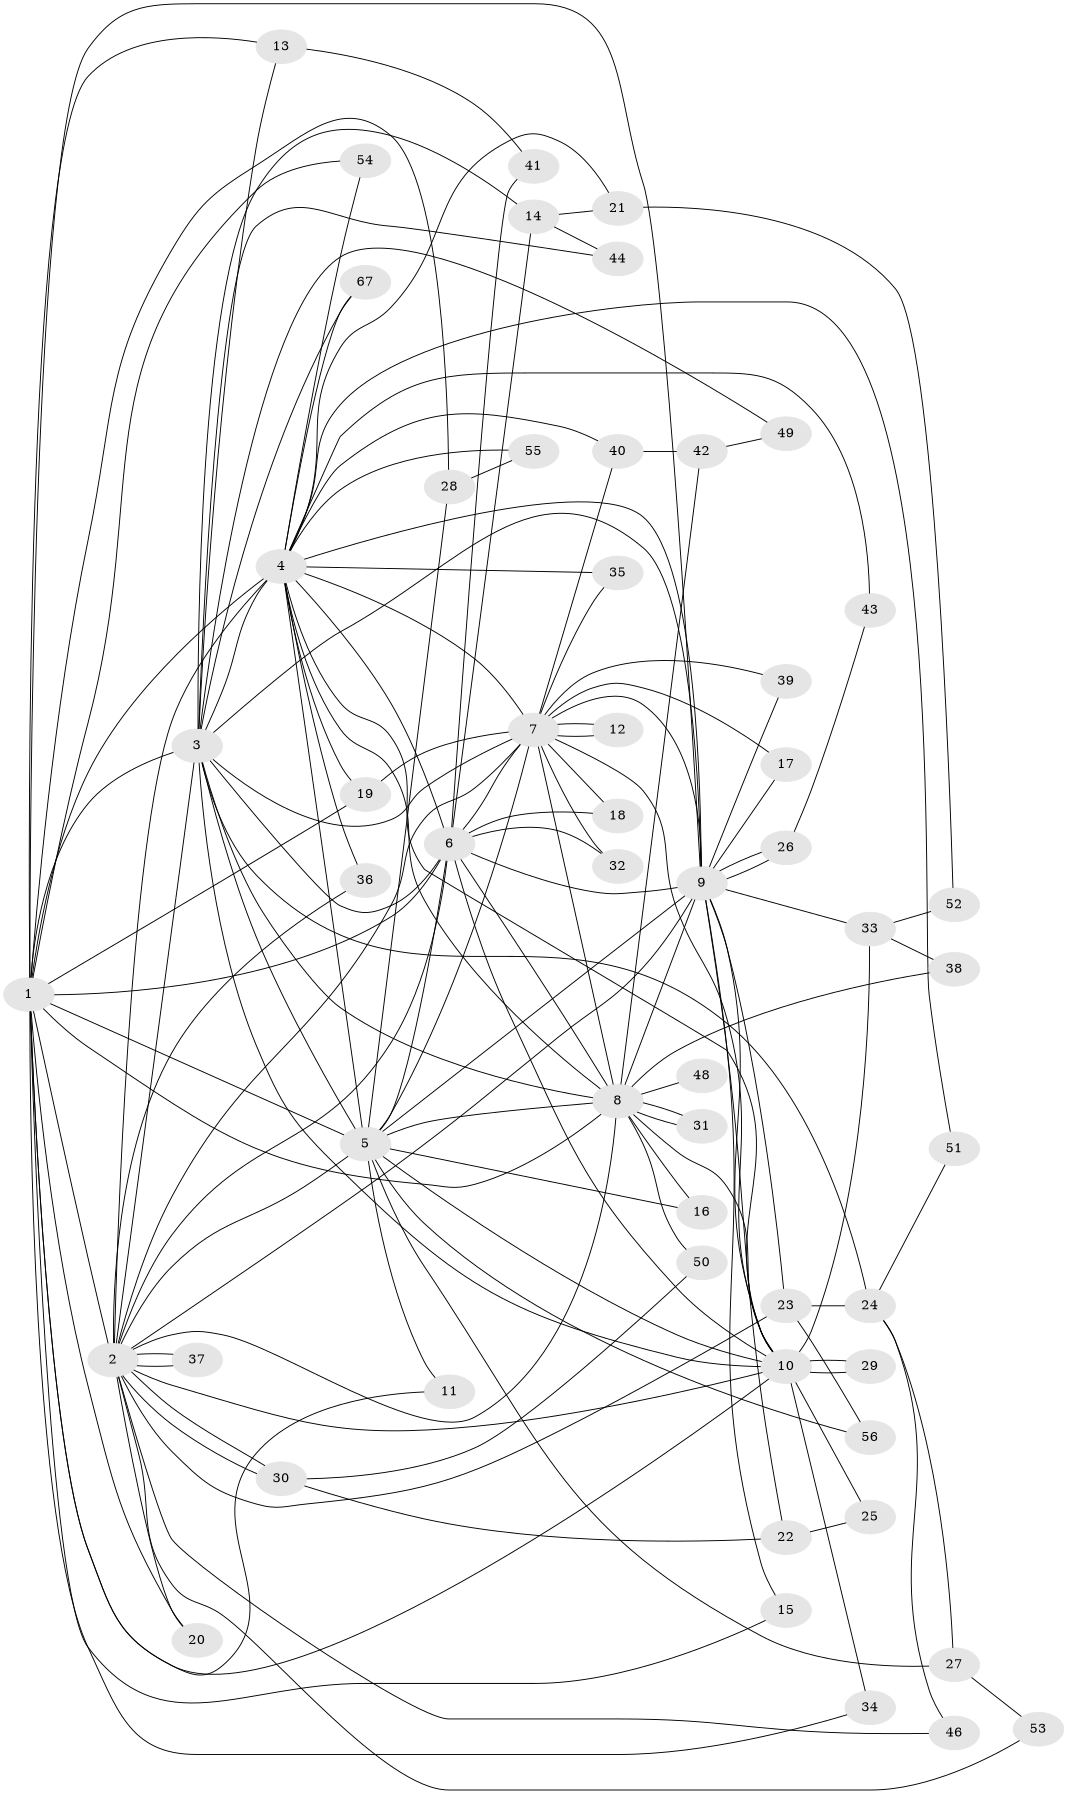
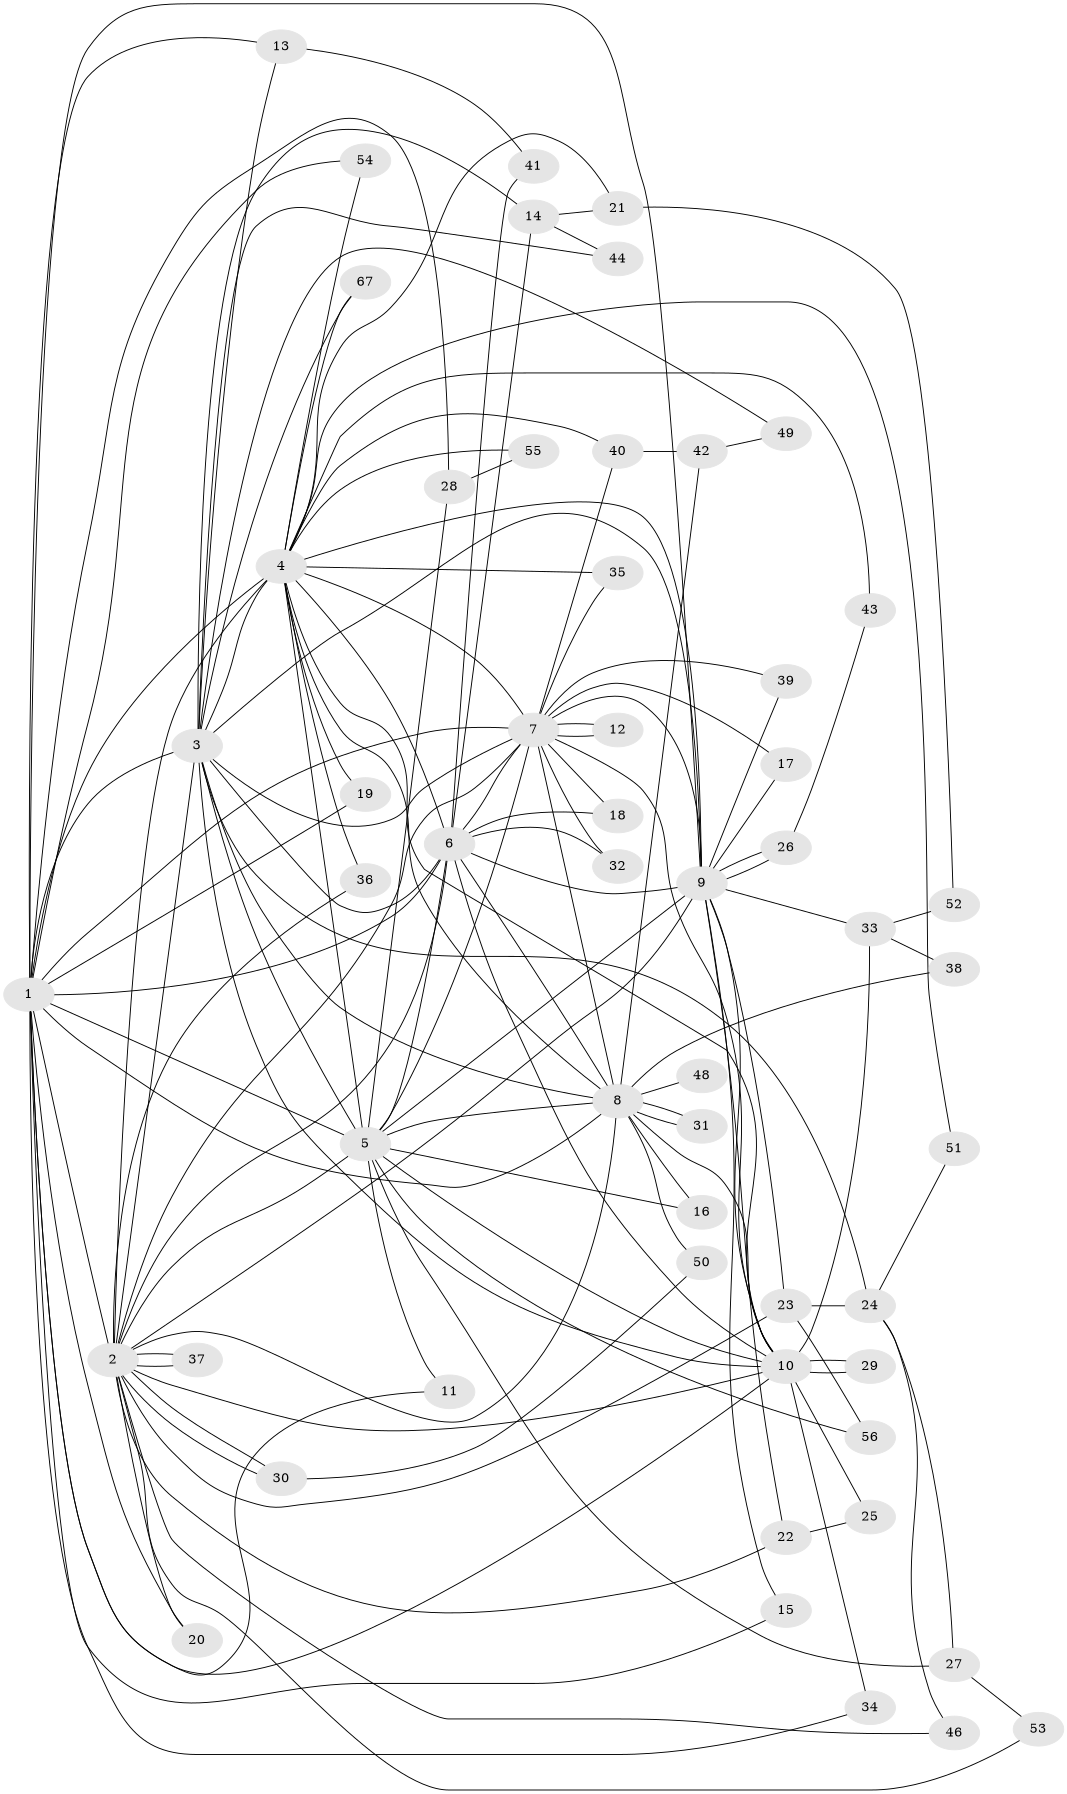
edge "7" -- "19": now "7" -- "1"
edge "9" -- "8": removed
edge "30" -- "22": now "2" -- "22"
